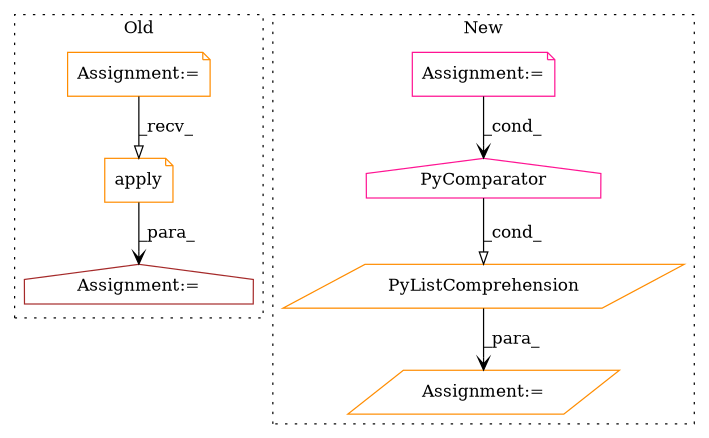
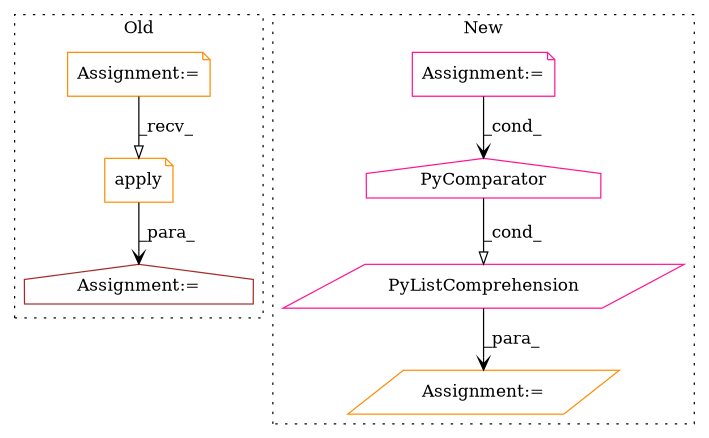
node "PyListComprehension": color darkorange -> deeppink
